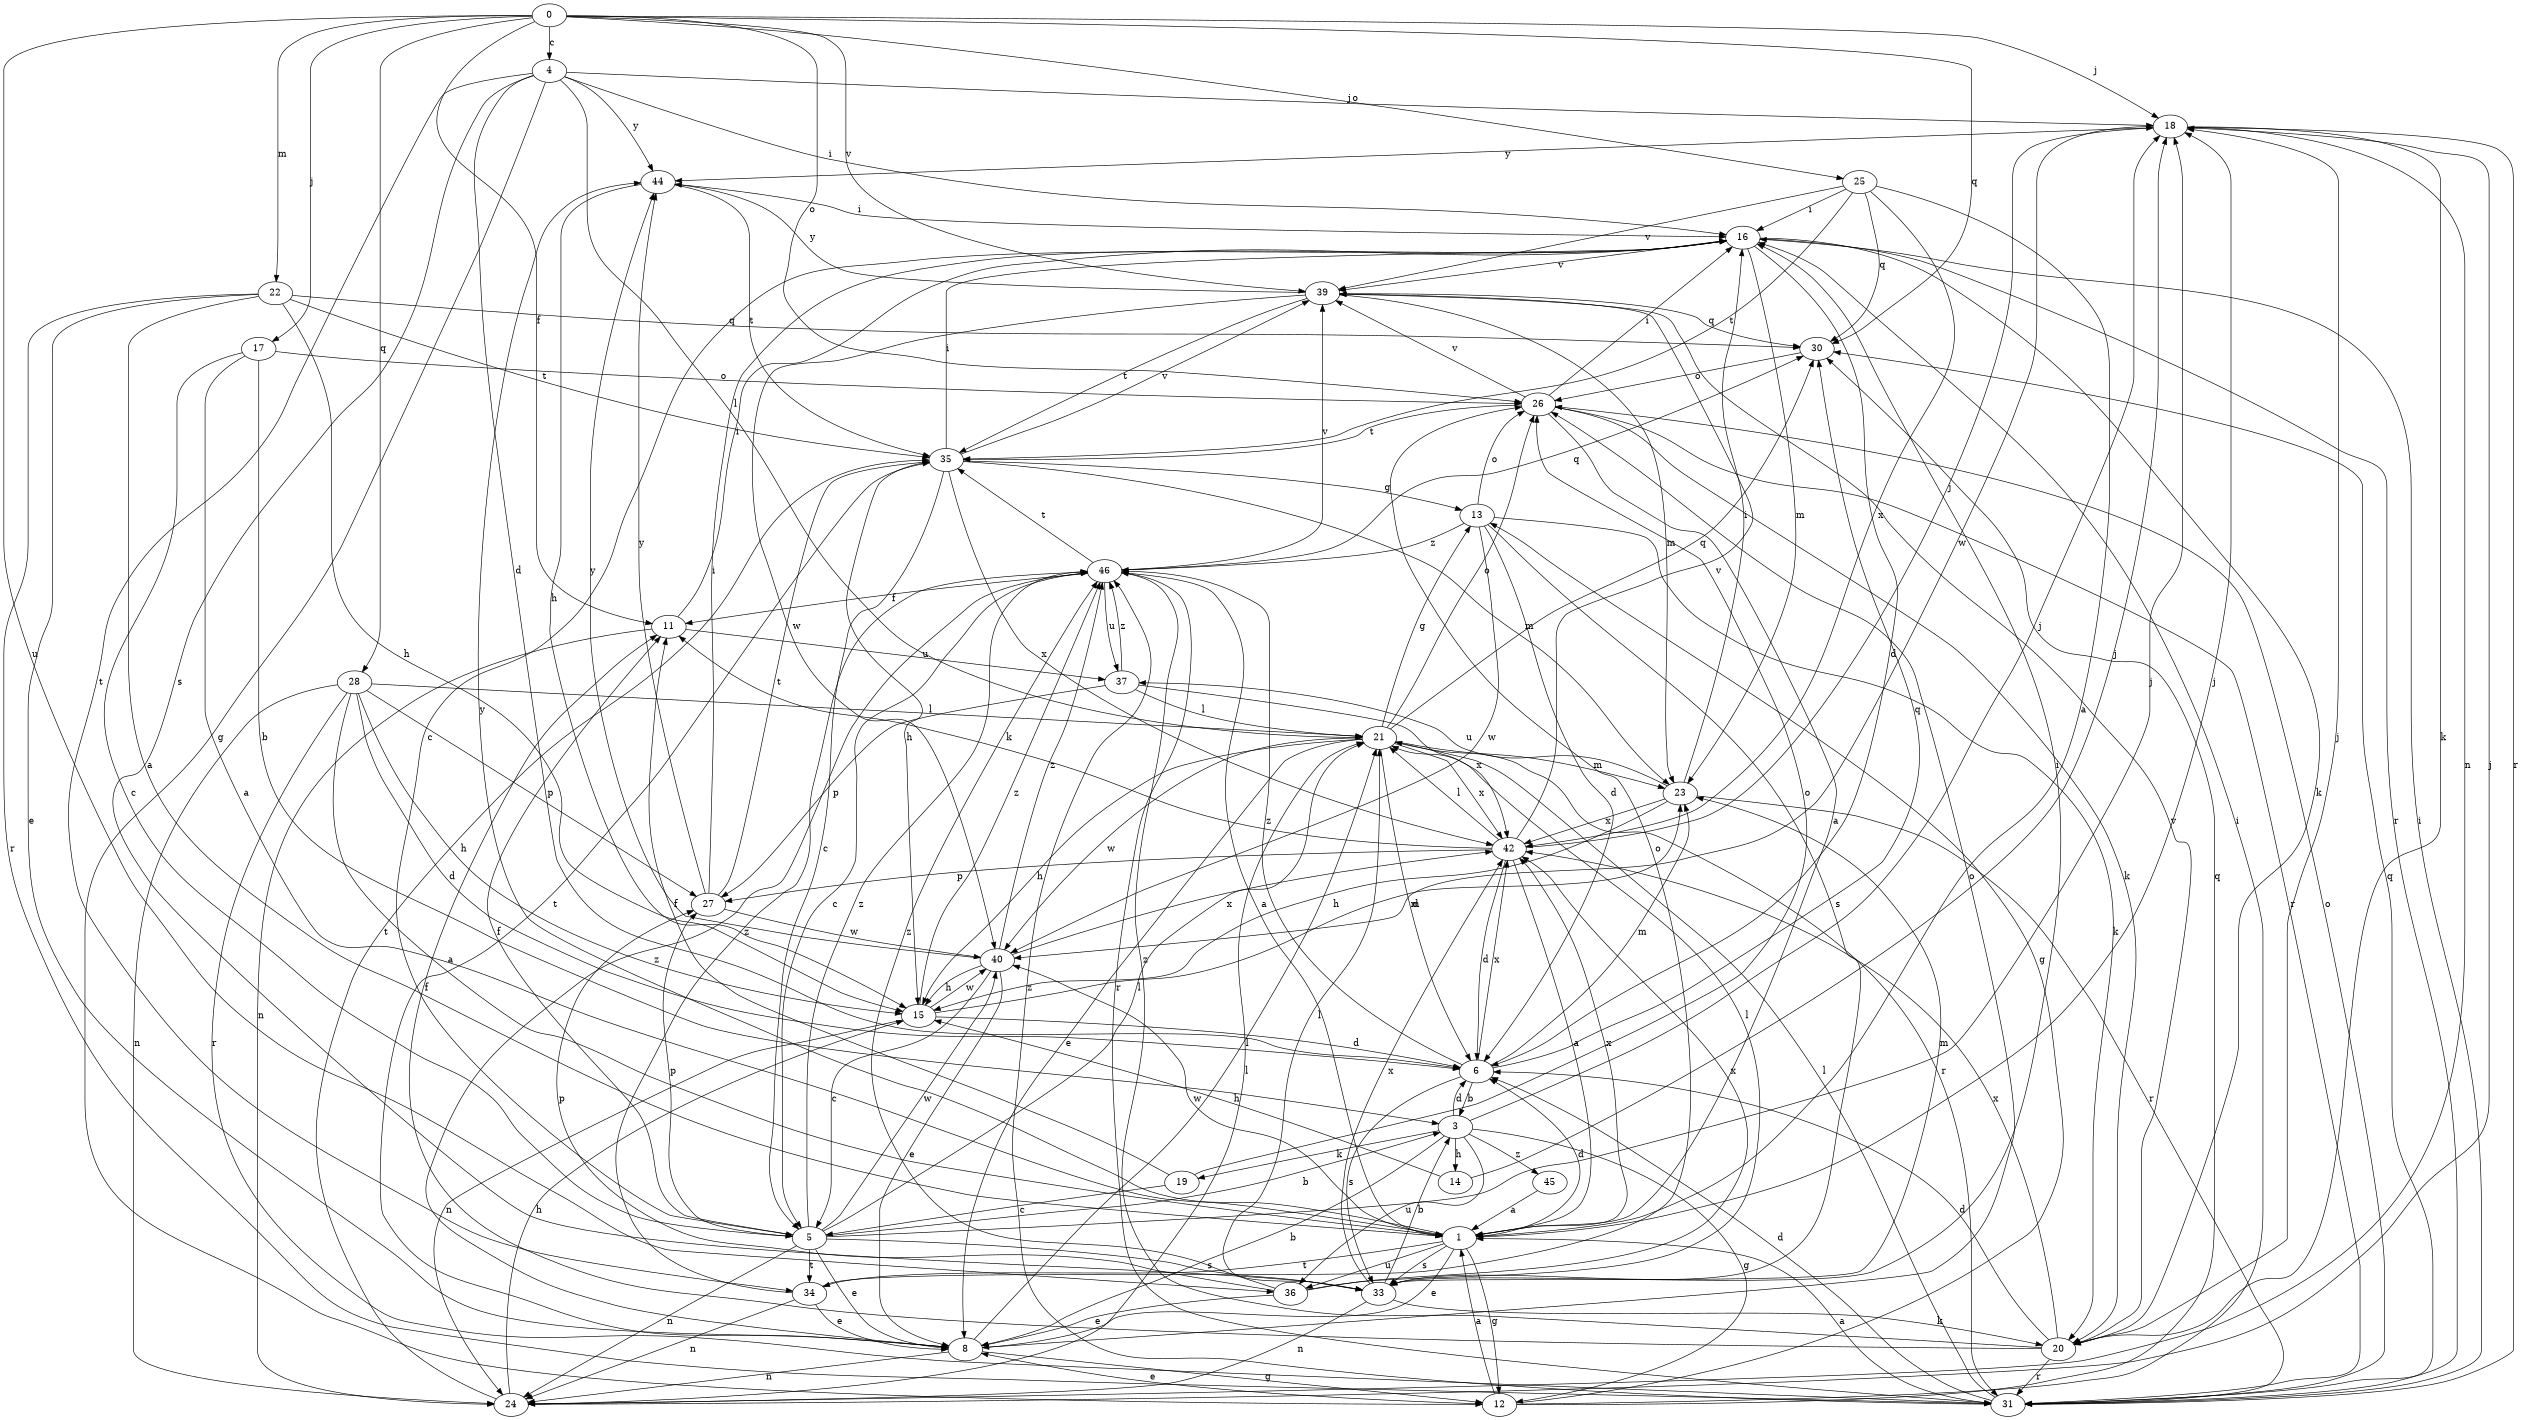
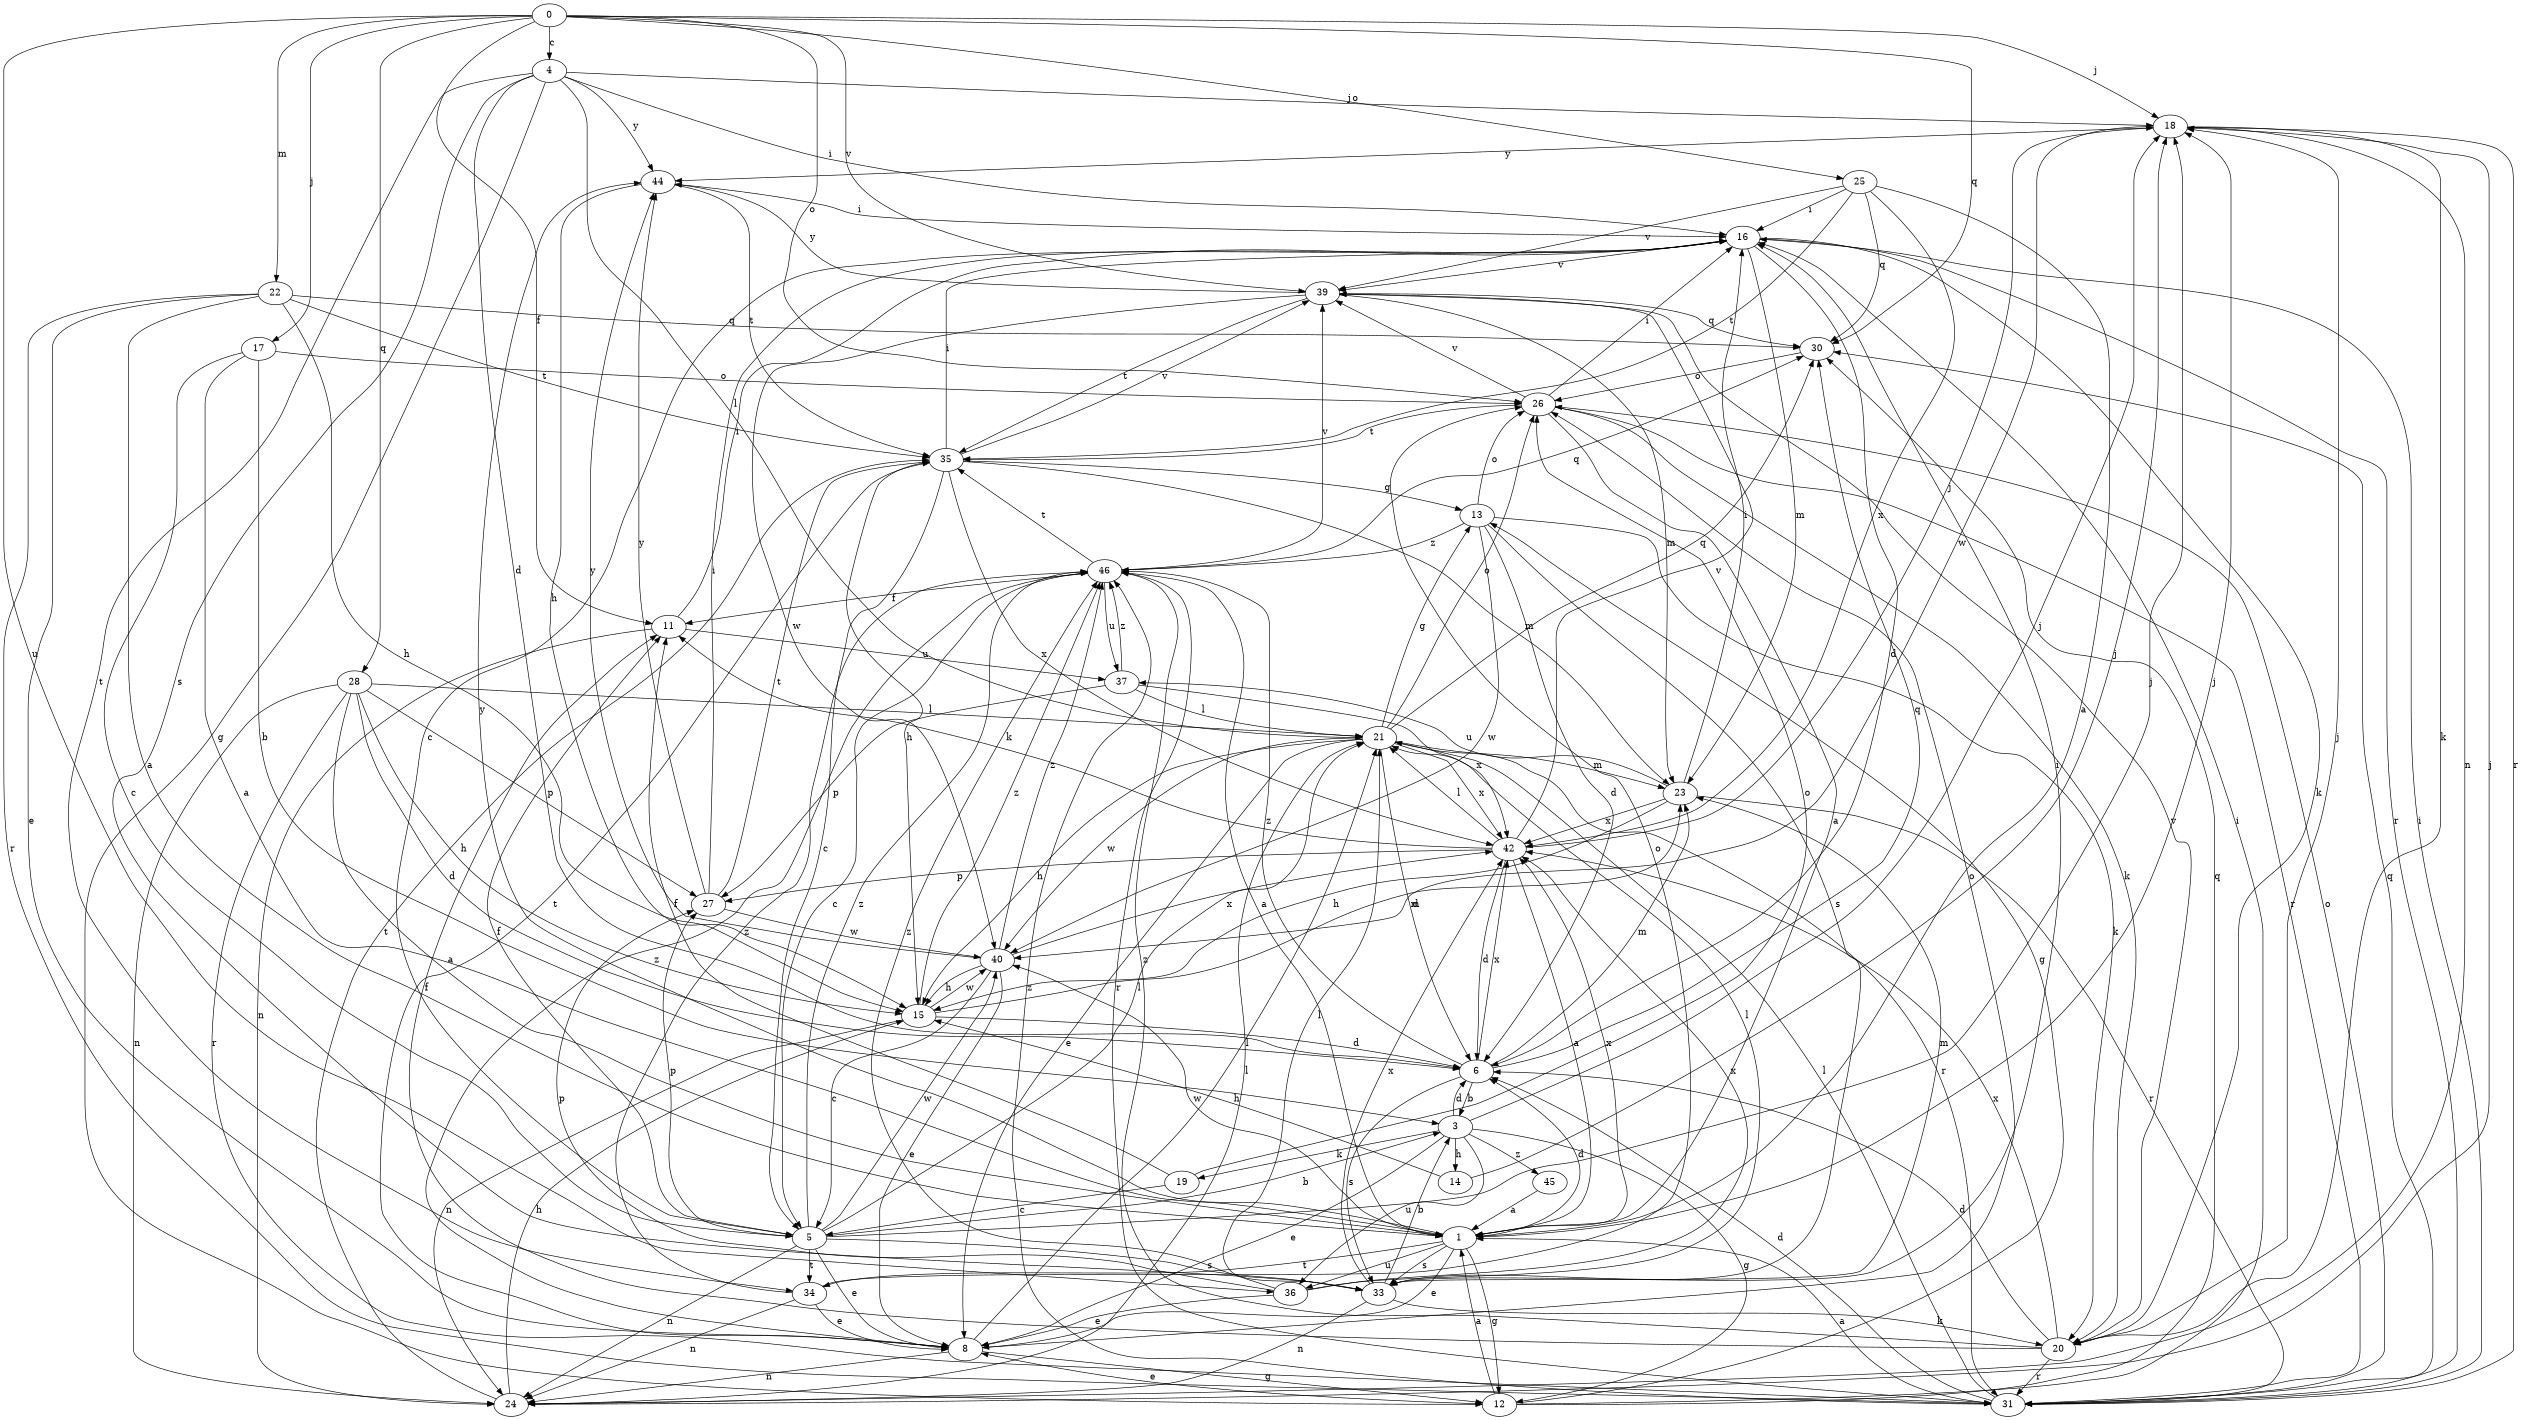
edge "3" -> "8": label "b" -> "e"
